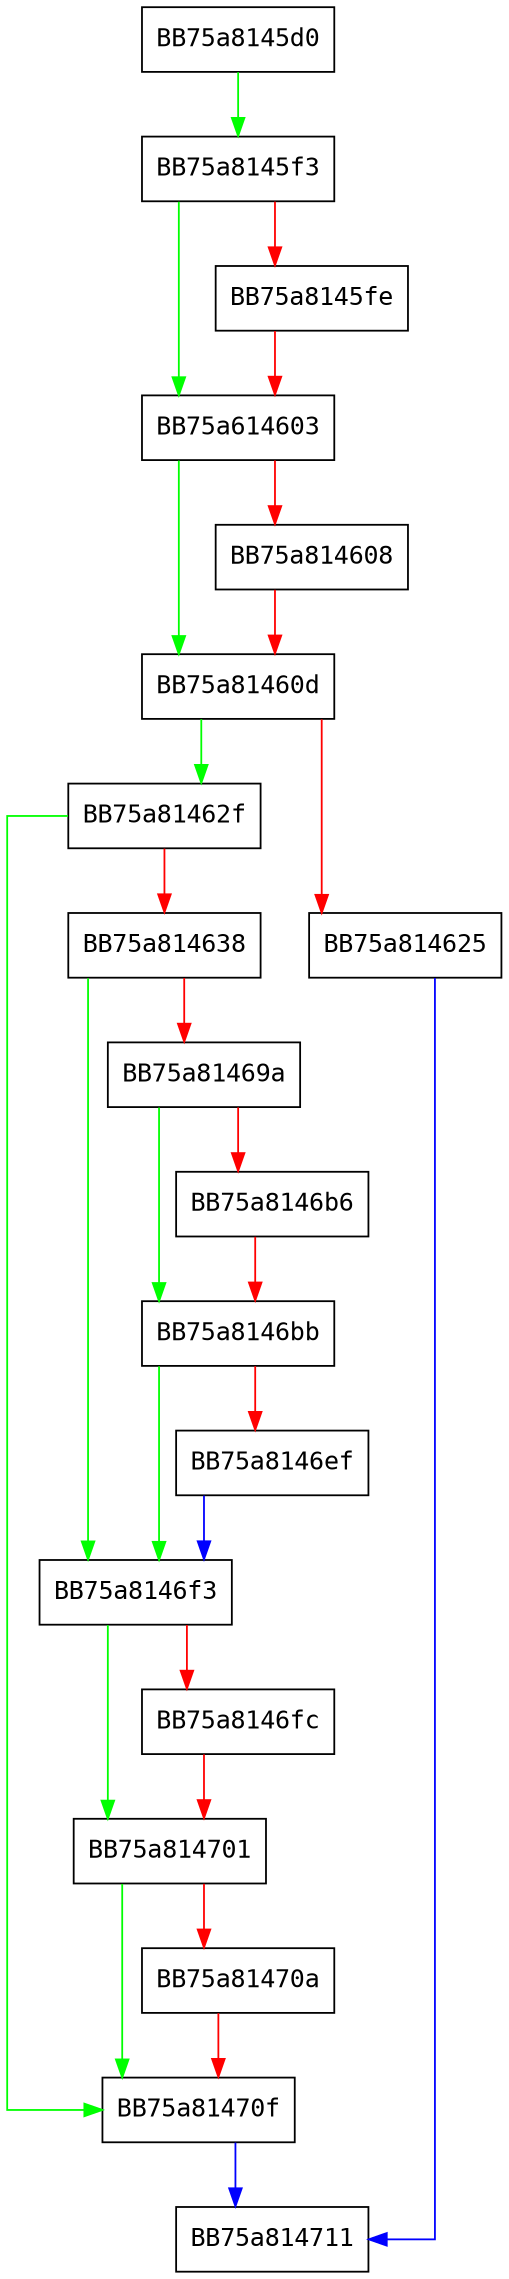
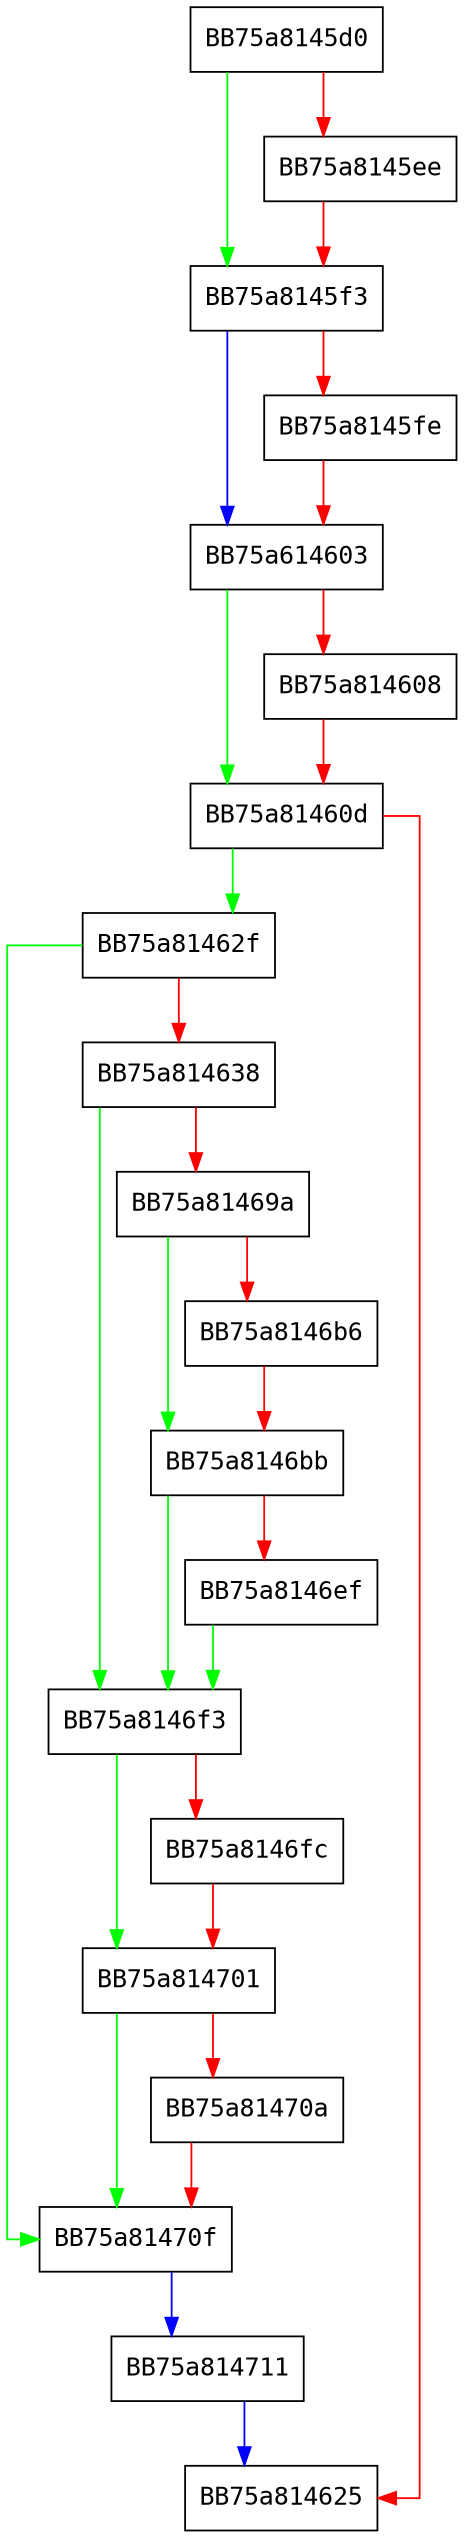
node "BB75a8145ee": added
edge "BB75a8145f3" -> "BB75a614603": color green -> blue
edge "BB75a8146ef" -> "BB75a8146f3": color blue -> green
edge "BB75a814625" -> "BB75a814711": reversed
